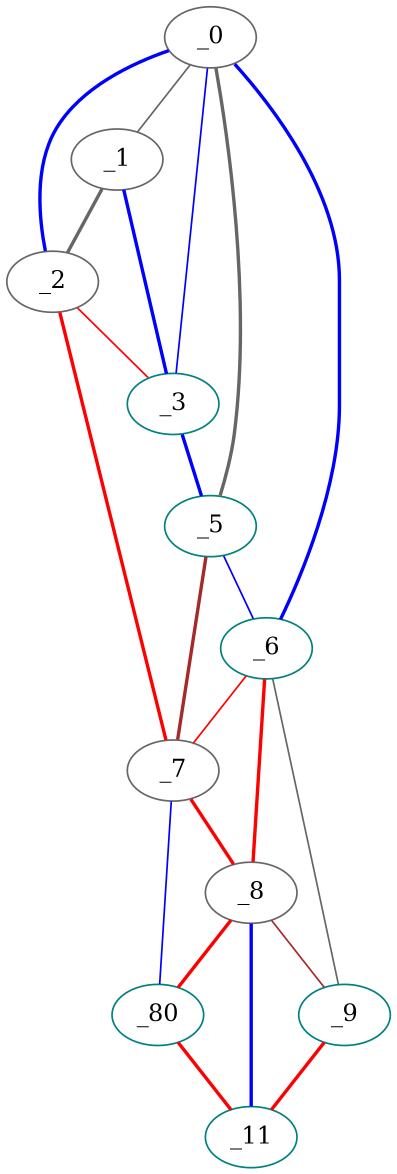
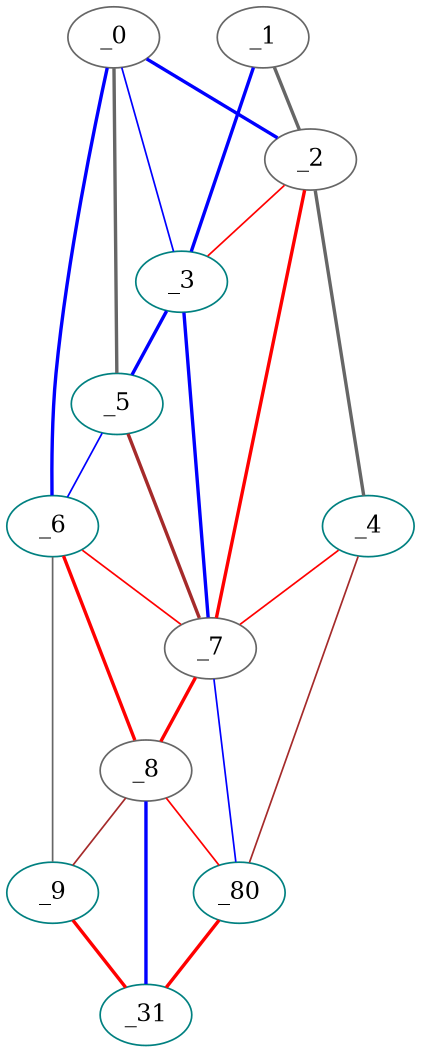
edge "_0" -- "_1": removed
edge "_3" -- "_7": added
node "_4": added
edge "_8" -- "_80": style bold -> solid
node "_11": label "_11" -> "_31"
